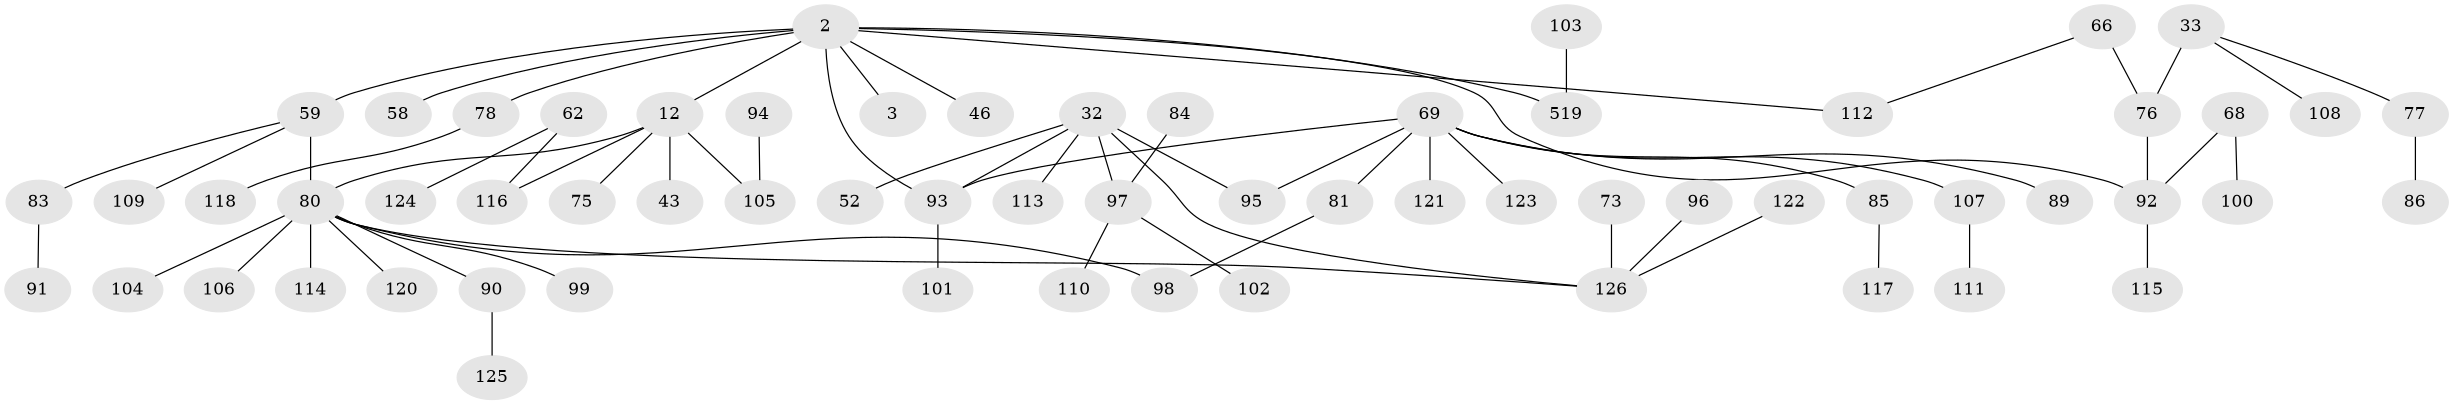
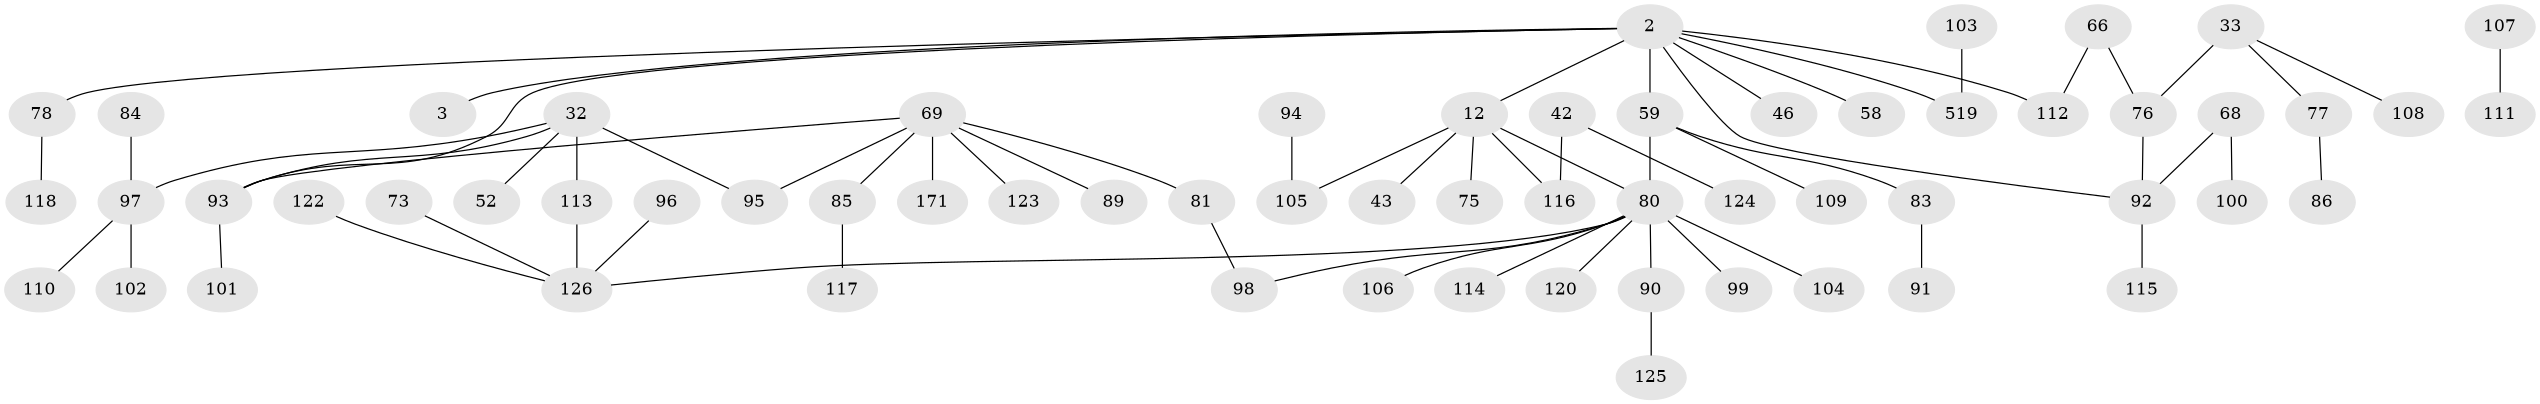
node "62": label "62" -> "42"
edge "69" -- "107": removed
node "121": label "121" -> "171"
edge "32" -- "126": now "113" -- "126"
